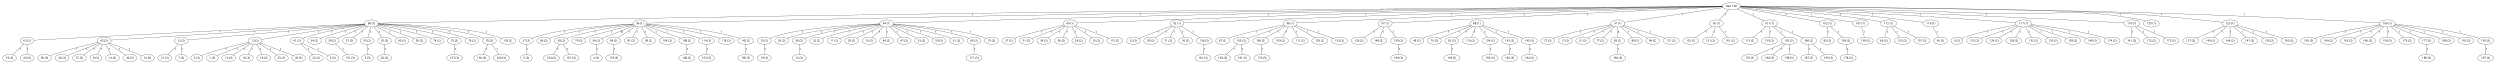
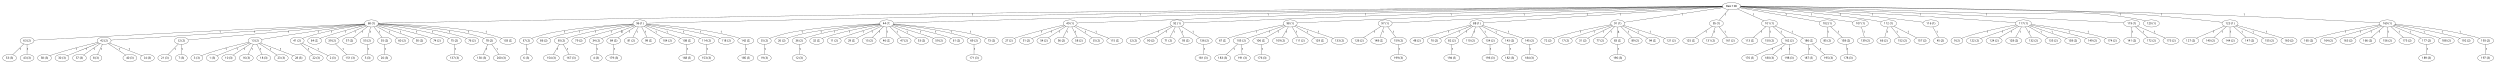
edge "Raiz 100" -- "88 (1)": added, label "1"
node "14 (3)": removed
